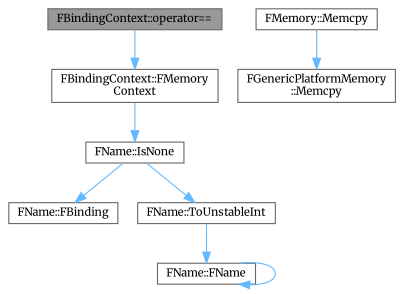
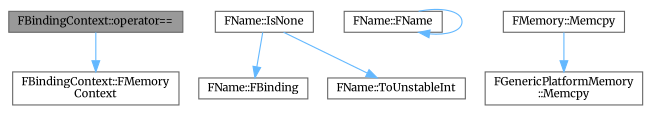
edge "FBindingContext::FMemory Context" -> "FName::IsNone": removed
edge "FName::ToUnstableInt" -> "FName::FName": removed
